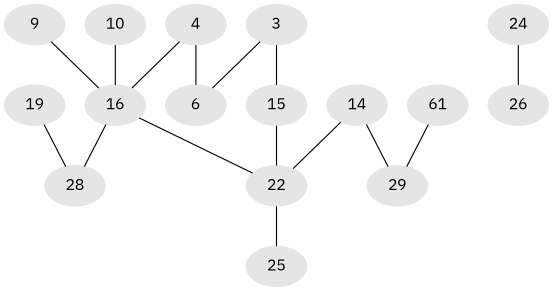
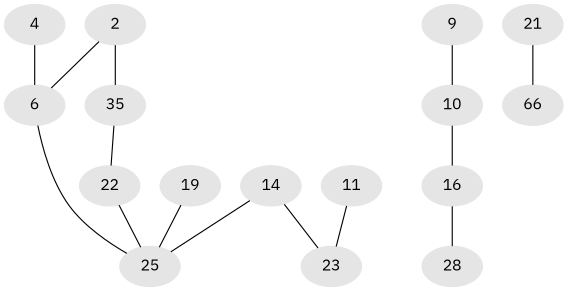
node "3": label "3" -> "2"
node "24": label "24" -> "21"
edge "9" -- "16": now "9" -- "10"
edge "4" -- "16": removed
node "15": label "15" -> "35"
node "61": label "61" -> "11"
node "26": label "26" -> "66"
edge "14" -- "22": now "14" -- "25"
edge "19" -- "28": now "19" -- "25"
edge "16" -- "22": removed
node "29": label "29" -> "23"
edge "6" -- "25": added
